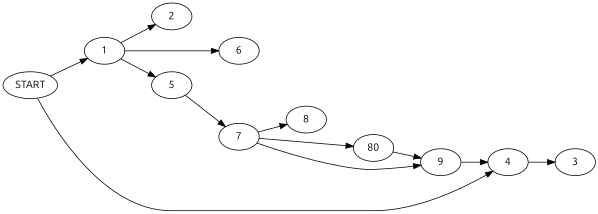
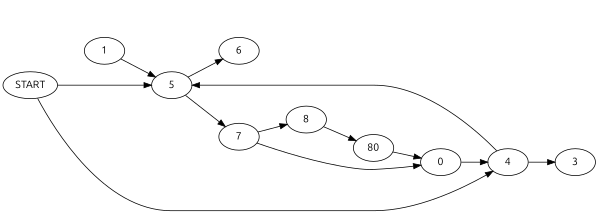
node "2": removed
edge "1" -> "6": now "5" -> "6"
edge "START" -> "1": now "START" -> "5"
edge "4" -> "5": added
edge "7" -> "80": now "8" -> "80"
node "9": label "9" -> "0"
